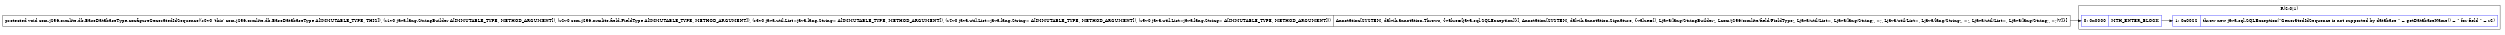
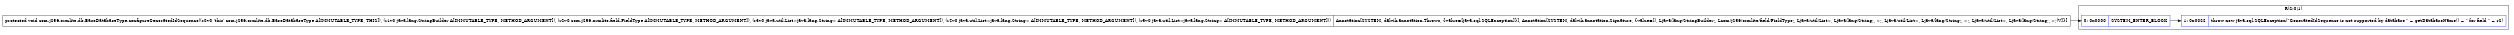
node "0: 0x0000": text "MTH_ENTER_BLOCK" -> "SYSTEM_ENTER_BLOCK"
